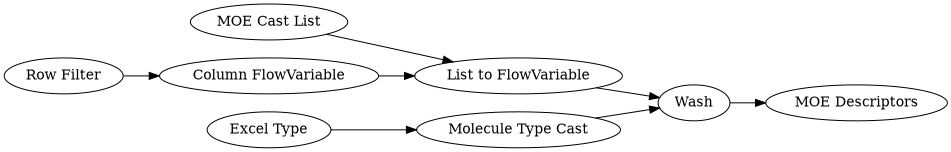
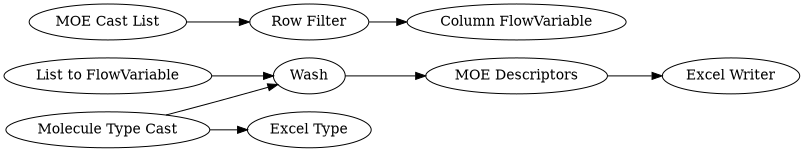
edge "MOE Cast List" -> "List to FlowVariable": now "MOE Cast List" -> "Row Filter"
edge "Column FlowVariable" -> "List to FlowVariable": removed
node "Excel Writer": added
edge "Excel Type" -> "Molecule Type Cast": reversed
